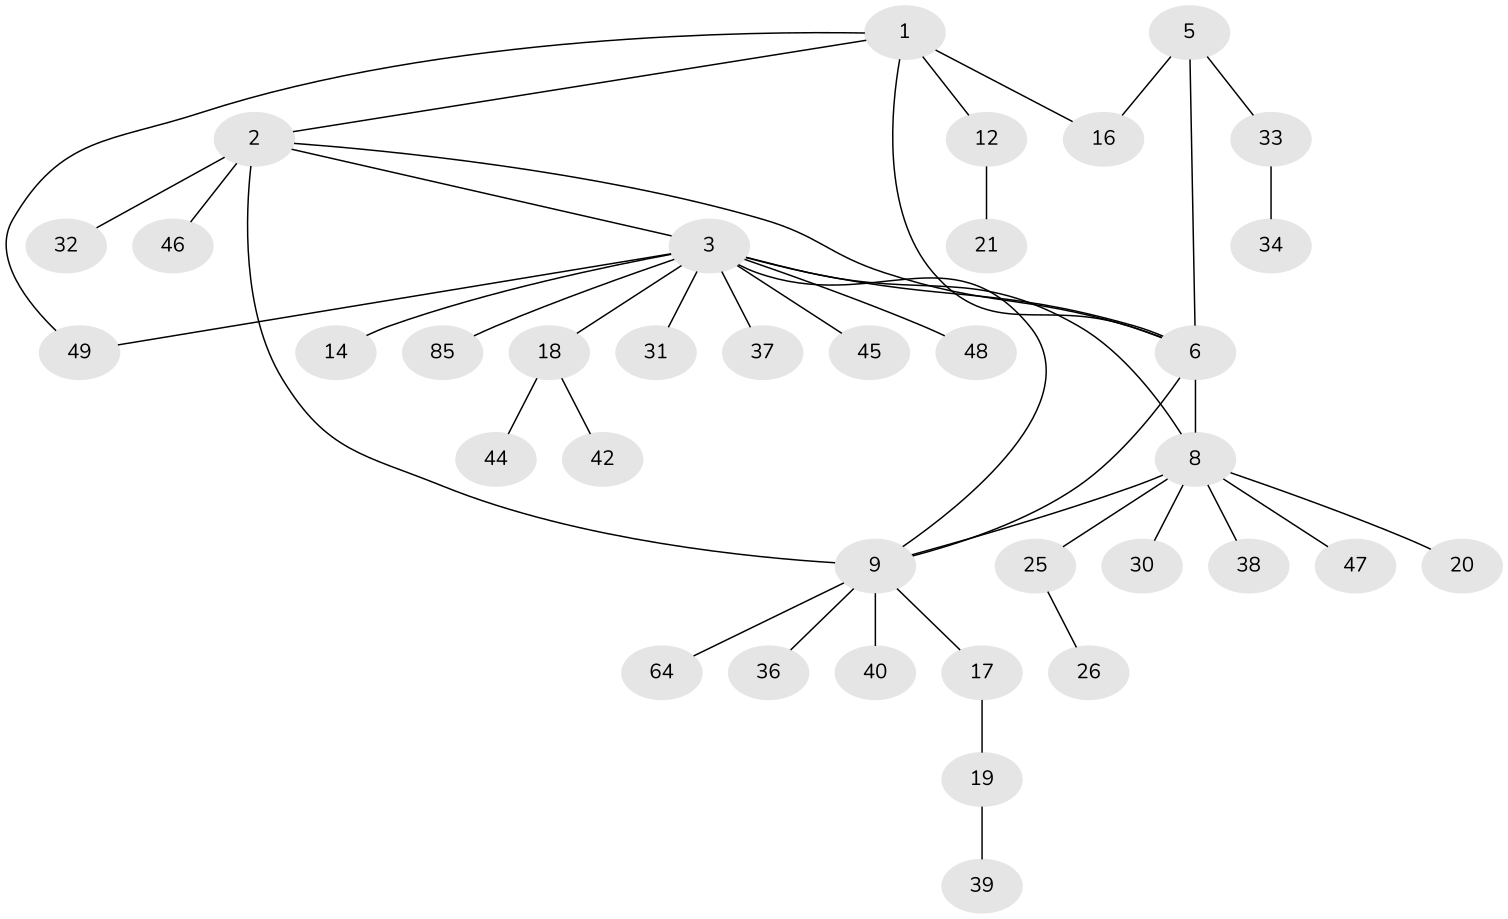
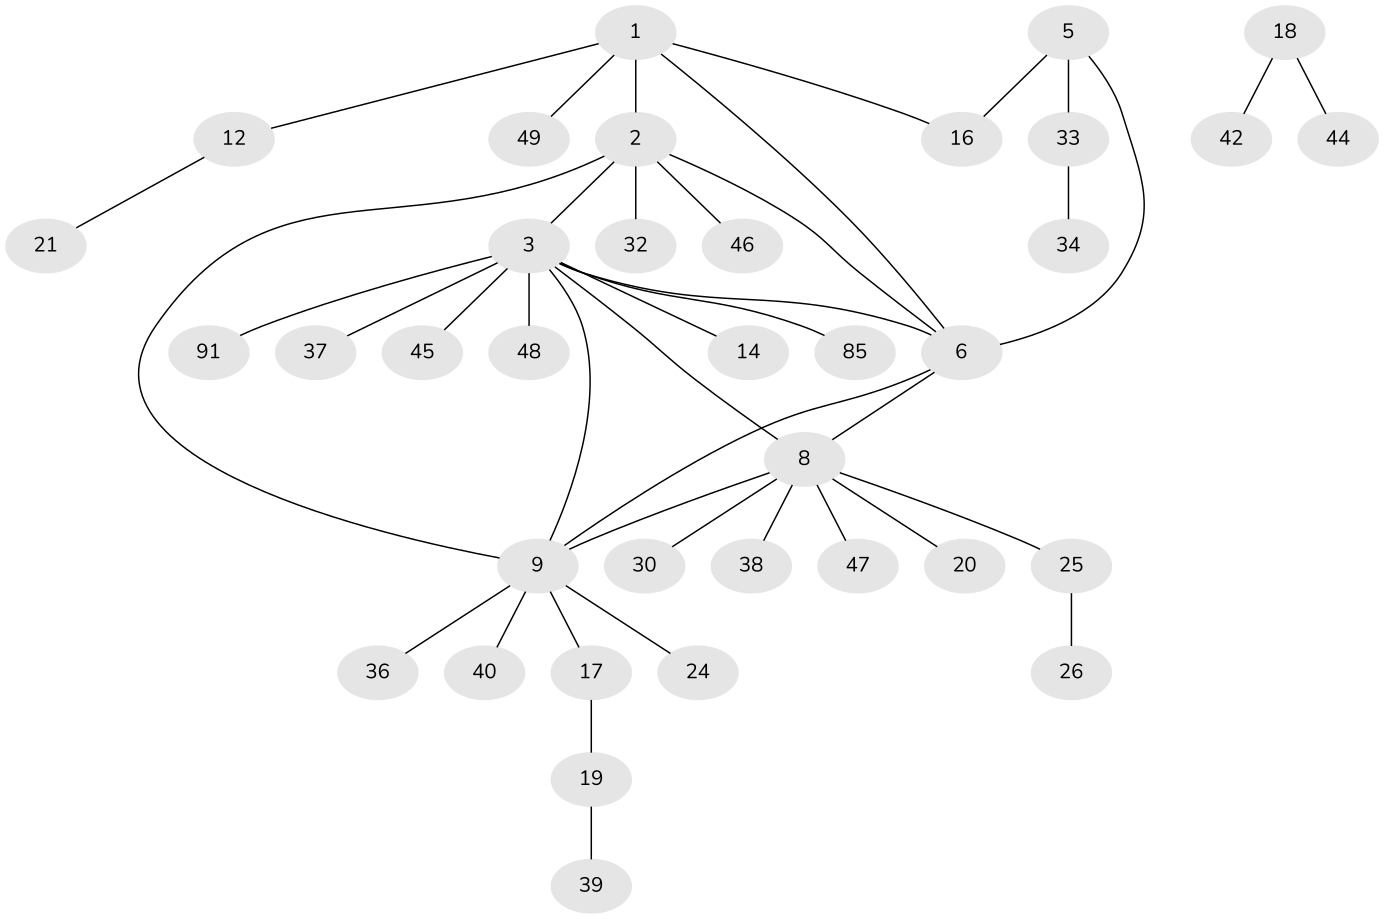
edge "3" -- "49": removed
edge "3" -- "18": removed
node "31": label "31" -> "91"
node "64": label "64" -> "24"
